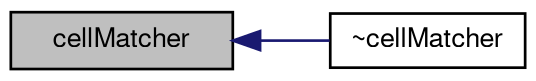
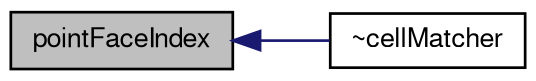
node "cellMatcher": label "cellMatcher" -> "pointFaceIndex"
